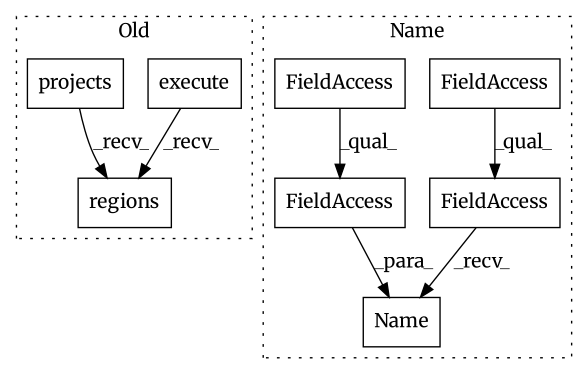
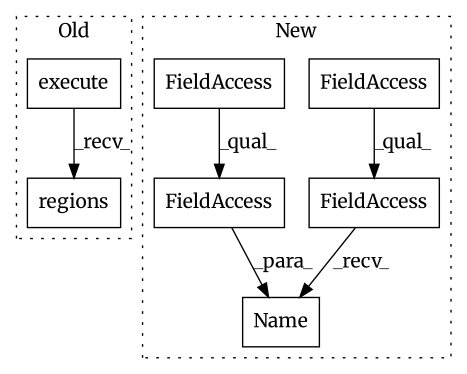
cluster "Name": label "Name" -> "New"
node "projects": removed
